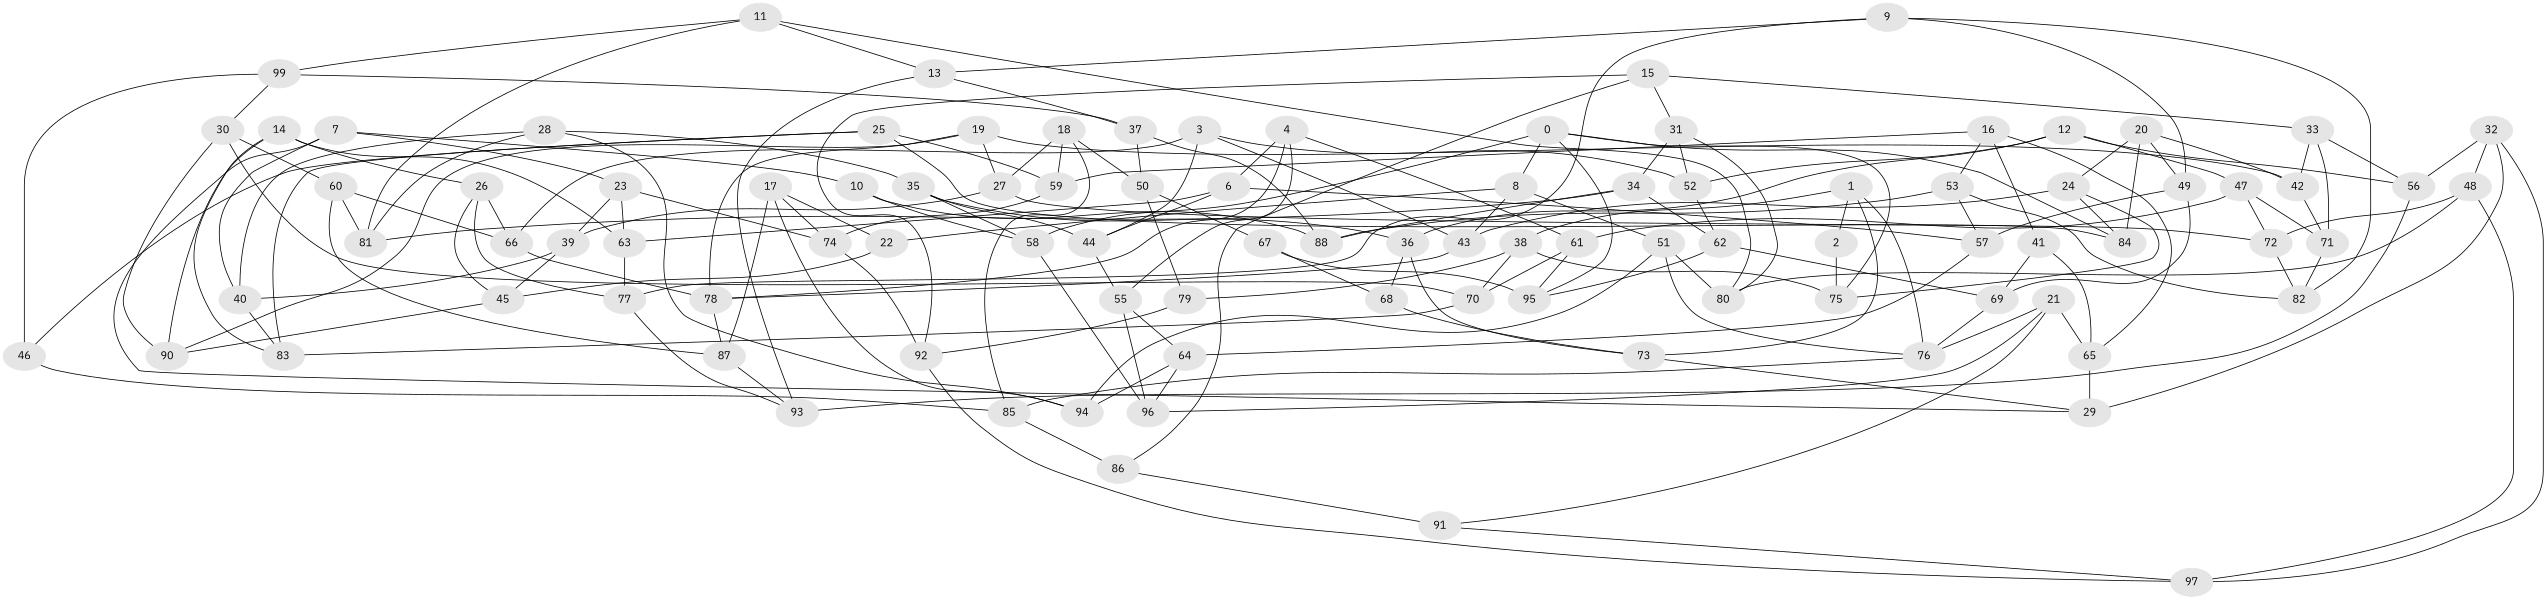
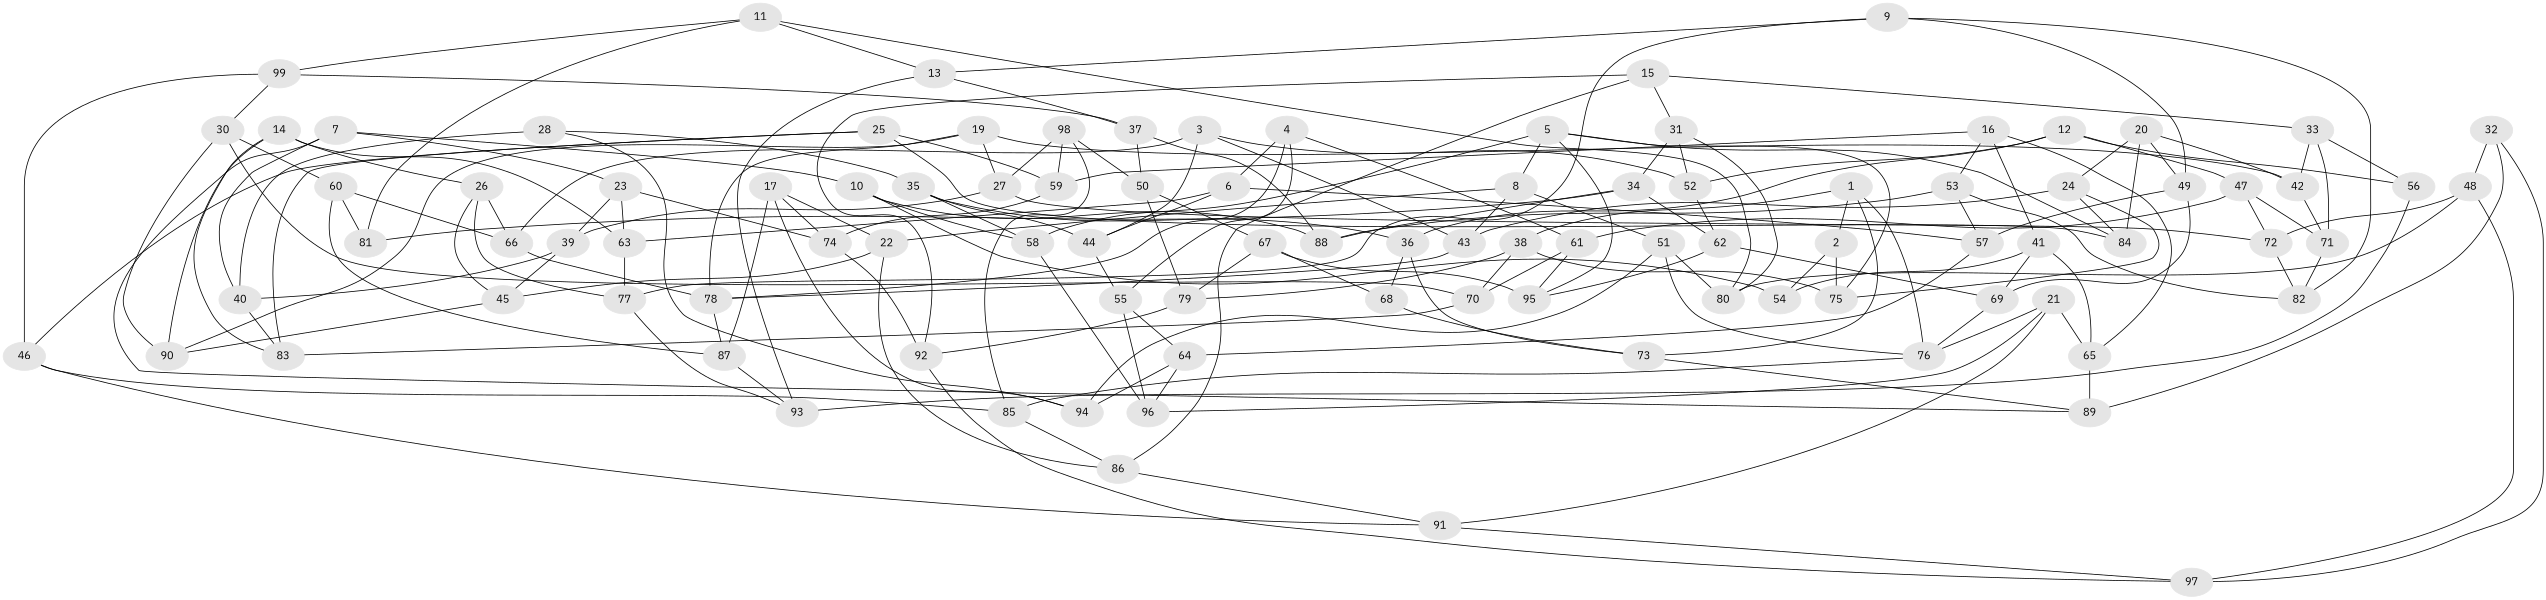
node "18": label "18" -> "98"
node "0": label "0" -> "5"
edge "32" -- "56": removed
edge "28" -- "81": removed
edge "67" -- "79": added
node "54": added
edge "22" -- "86": added
node "29": label "29" -> "89"
edge "46" -- "91": added
